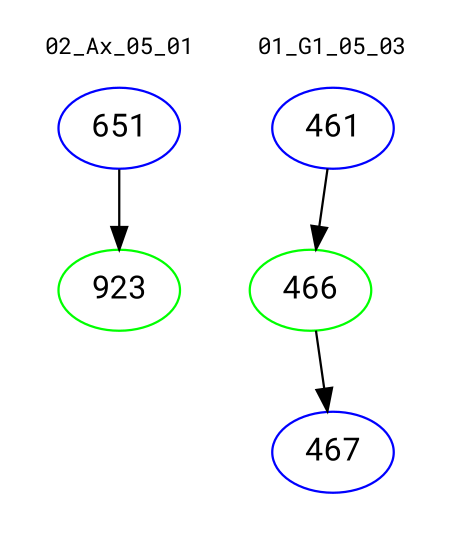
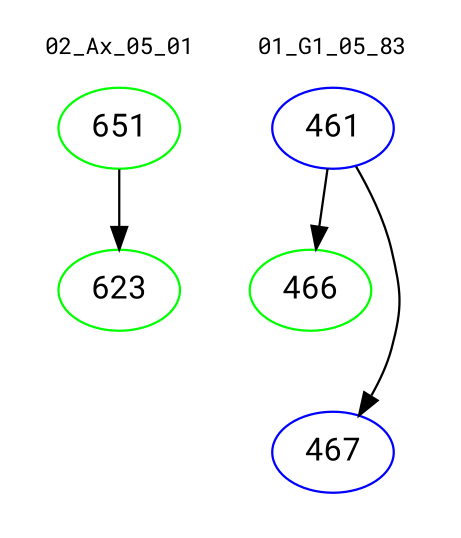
cluster "01_G1_05_03": label "01_G1_05_03" -> "01_G1_05_83"
node "651": color blue -> green
node "923": label "923" -> "623"
edge "466" -> "467": now "461" -> "467"
